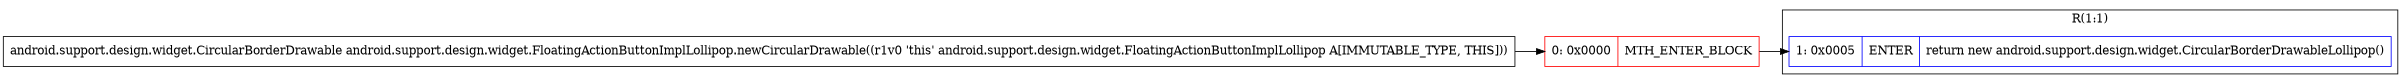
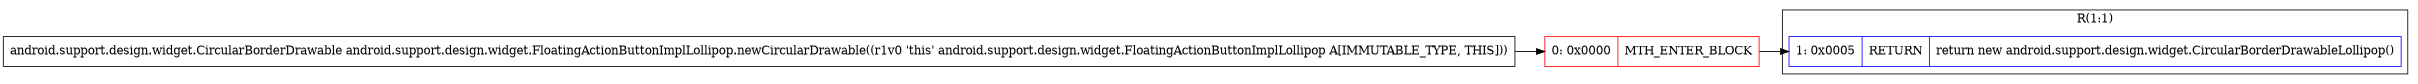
node "1: 0x0005": text "ENTER" -> "RETURN"
